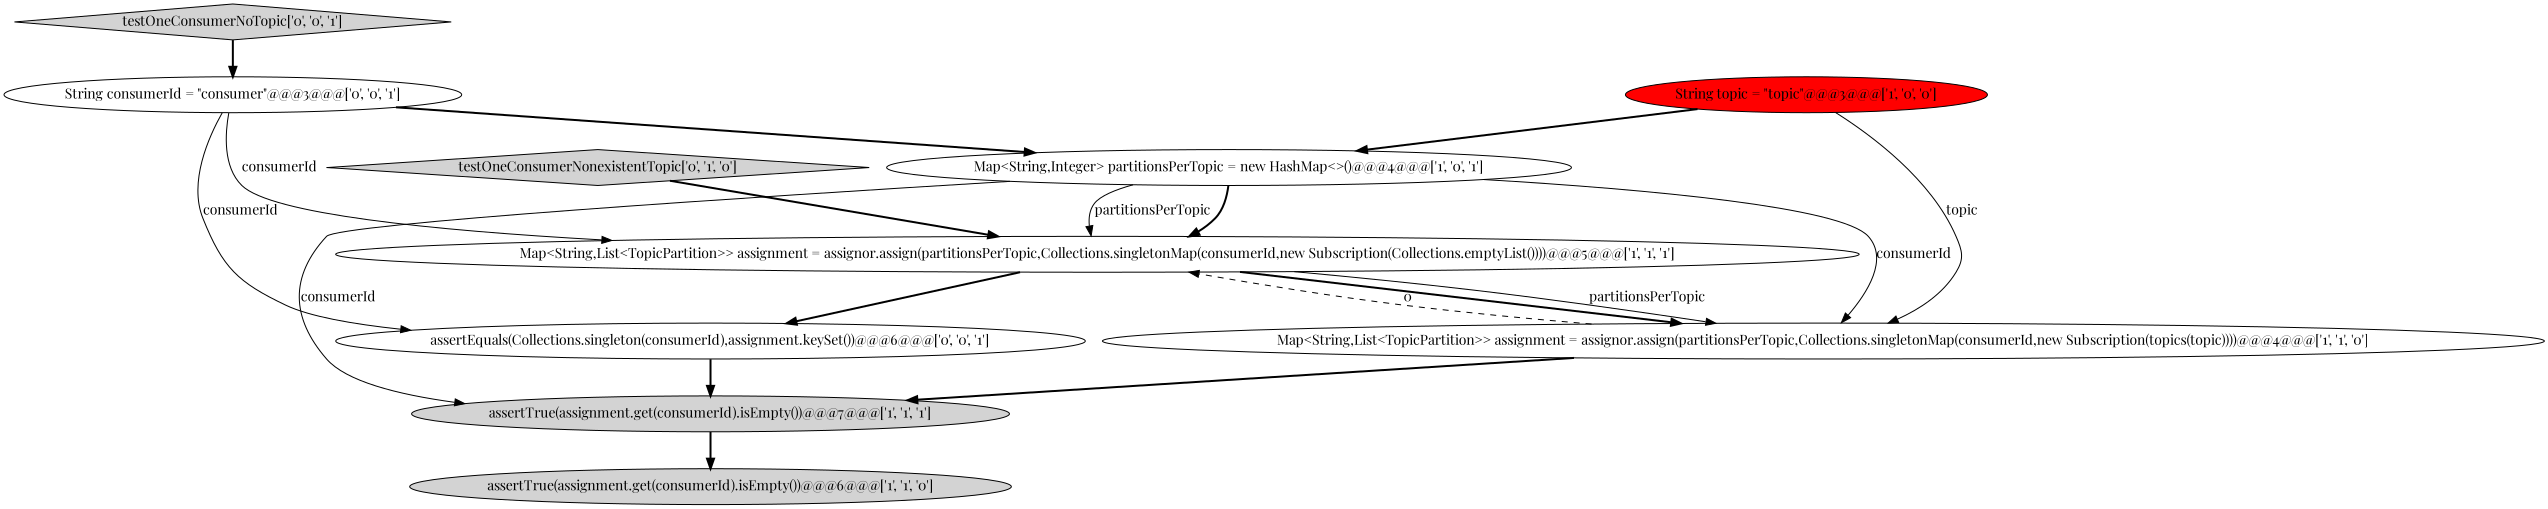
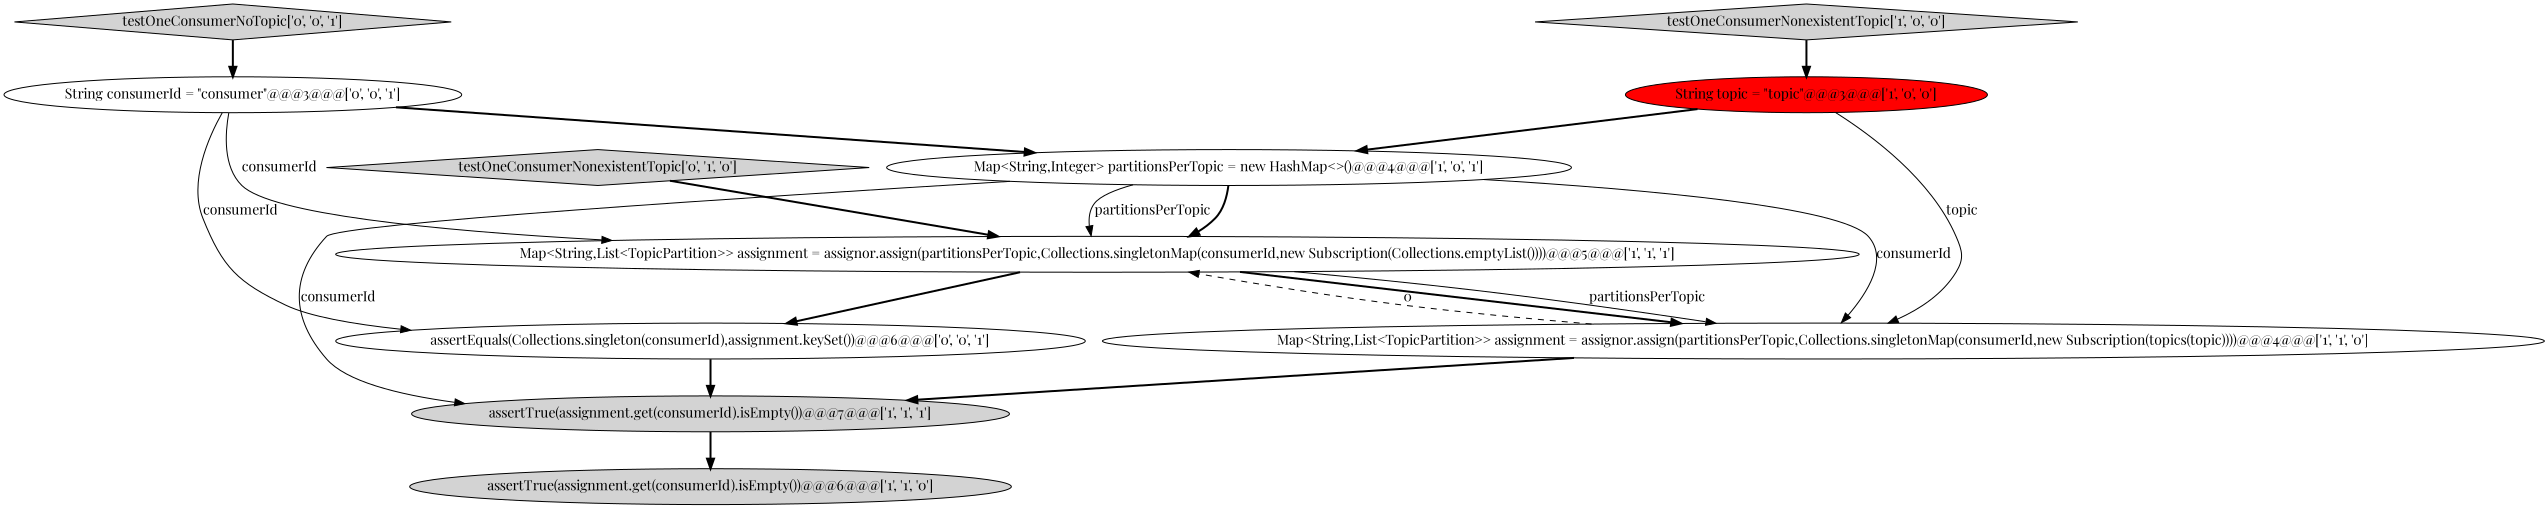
node "testOneConsumerNonexistentTopic['1', '0', '0']": added
